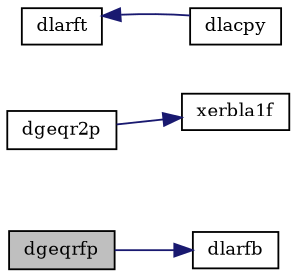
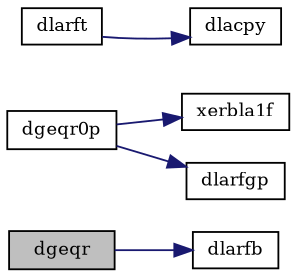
edge "dlacpy" -> "dlarft": reversed
node "dgeqr2p": label "dgeqr2p" -> "dgeqr0p"
node "dlarfgp": added
node "dgeqrfp": label "dgeqrfp" -> "dgeqr"
